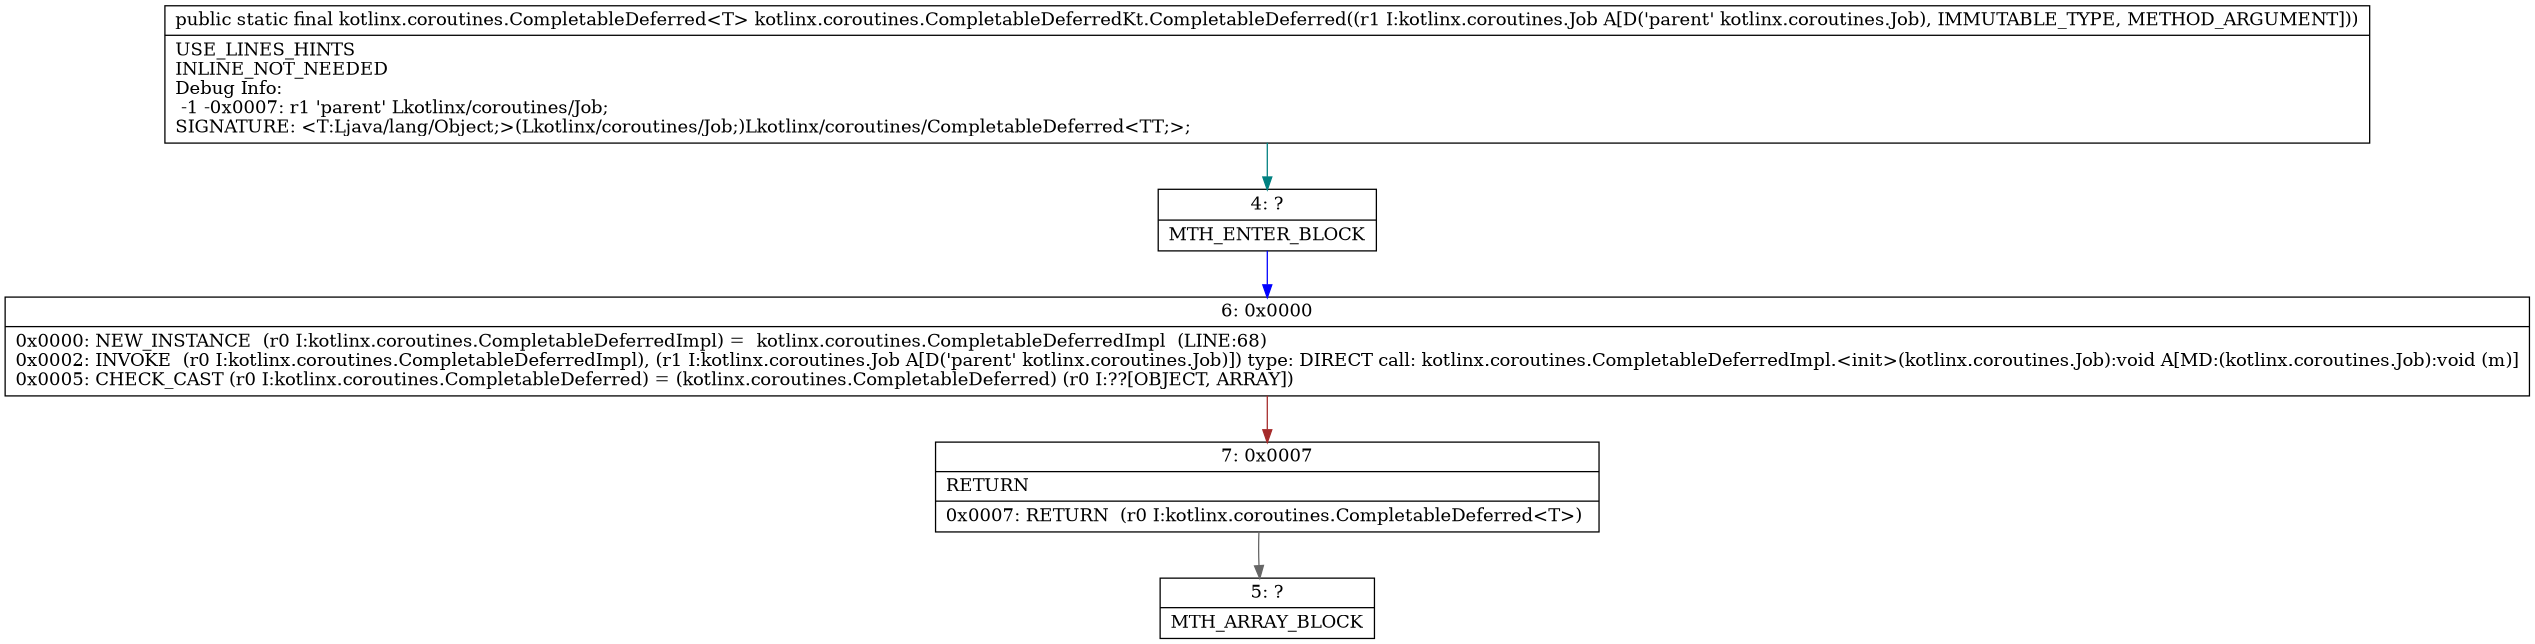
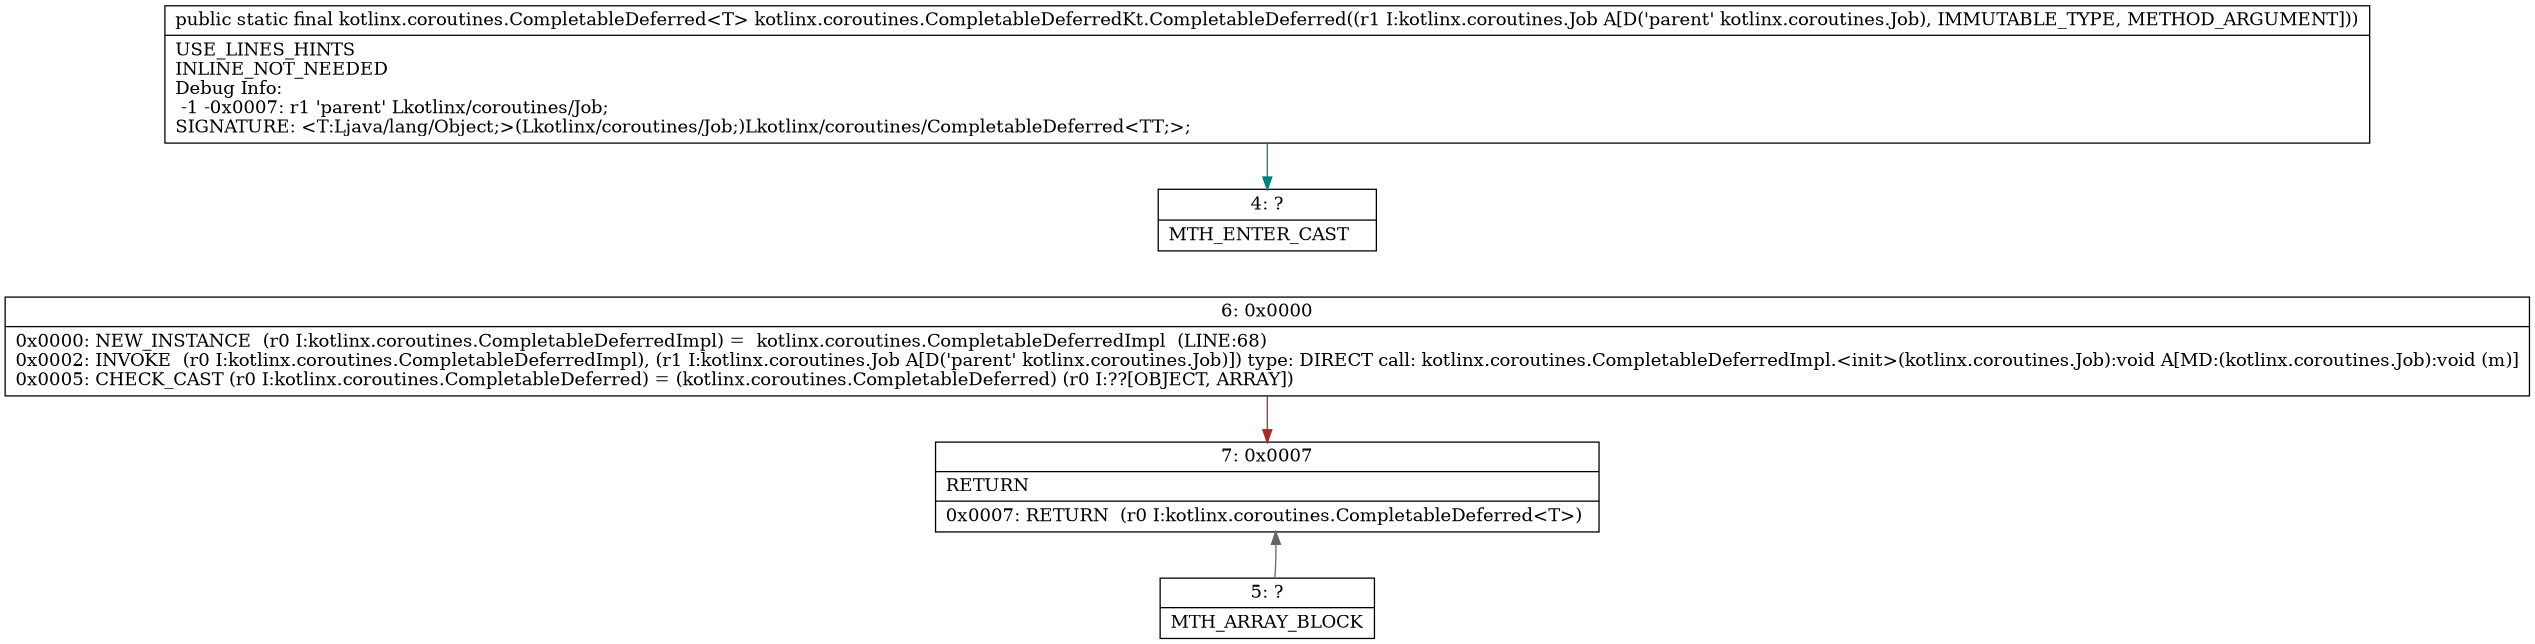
node "4: ?": text "MTH_ENTER_BLOCK" -> "MTH_ENTER_CAST"
edge "4: ?" -> "6: 0x0000": removed
edge "7: 0x0007" -> "5: ?": reversed
